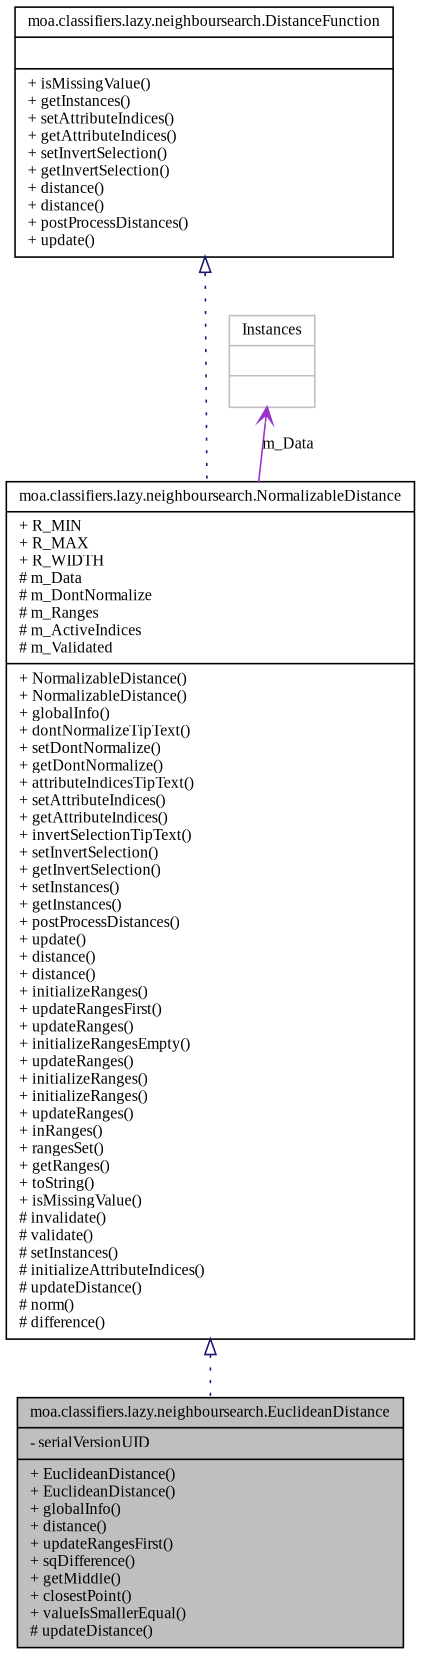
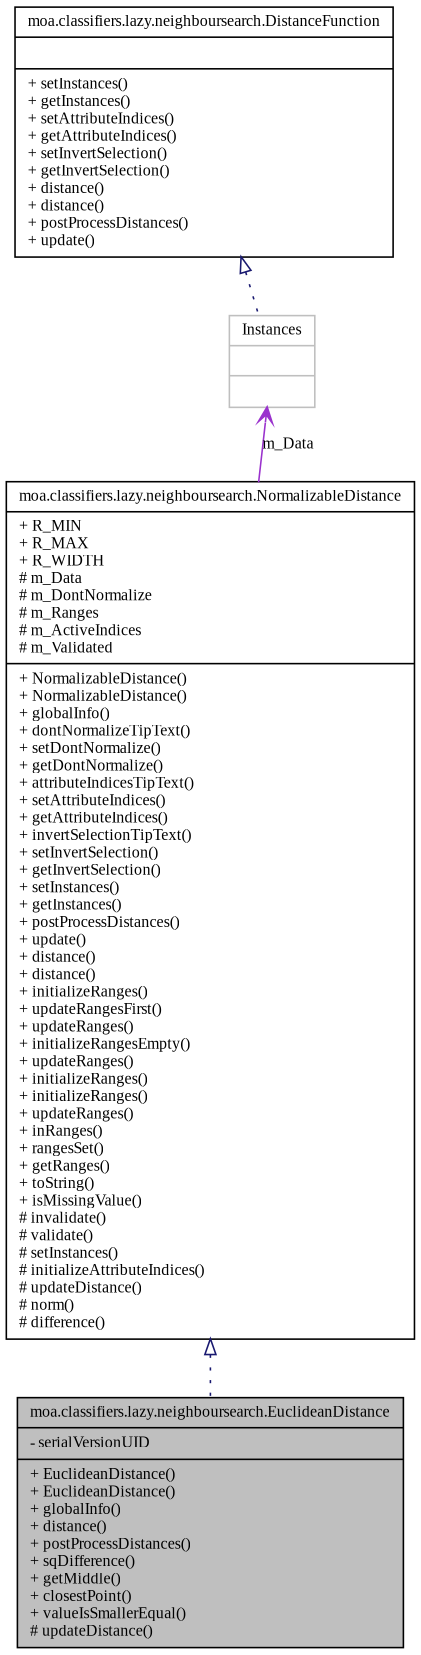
node "moa.classifiers.lazy.neighboursearch.DistanceFunction": text "+ isMissingValue()" -> "+ setInstances()"
edge "moa.classifiers.lazy.neighboursearch.NormalizableDistance" -> "moa.classifiers.lazy.neighboursearch.DistanceFunction": now "Instances" -> "moa.classifiers.lazy.neighboursearch.DistanceFunction"
node "moa.classifiers.lazy.neighboursearch.EuclideanDistance": text "+ updateRangesFirst()" -> "+ postProcessDistances()"
